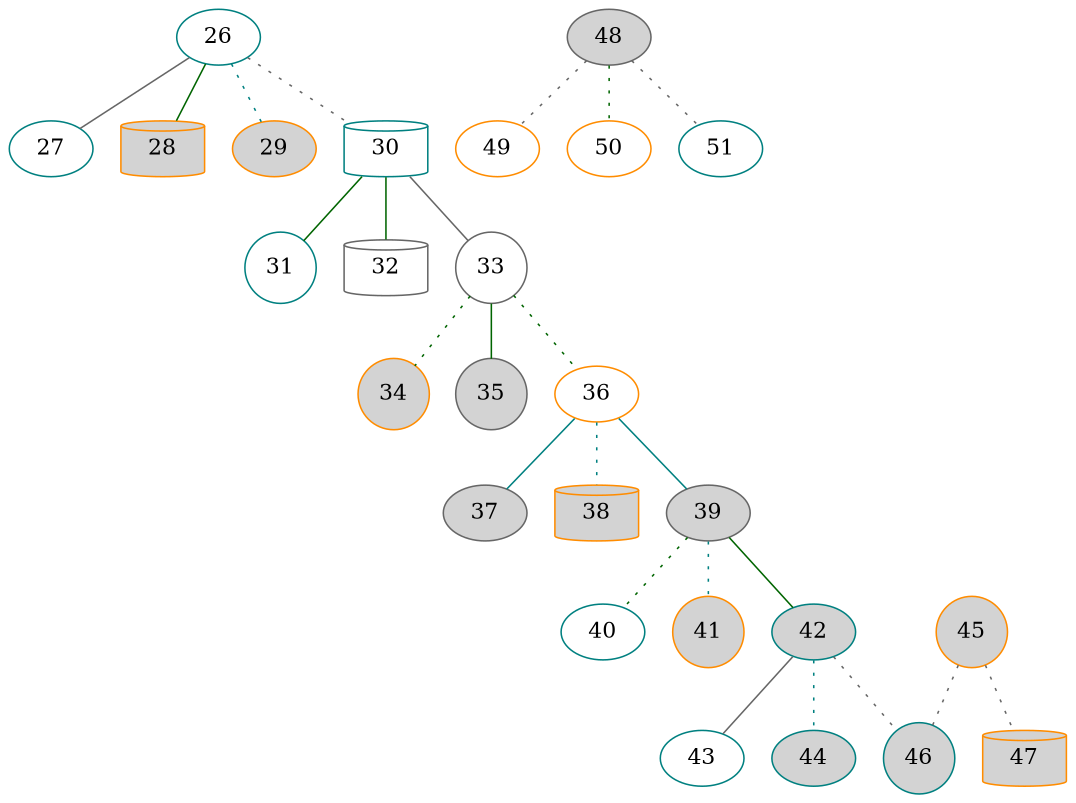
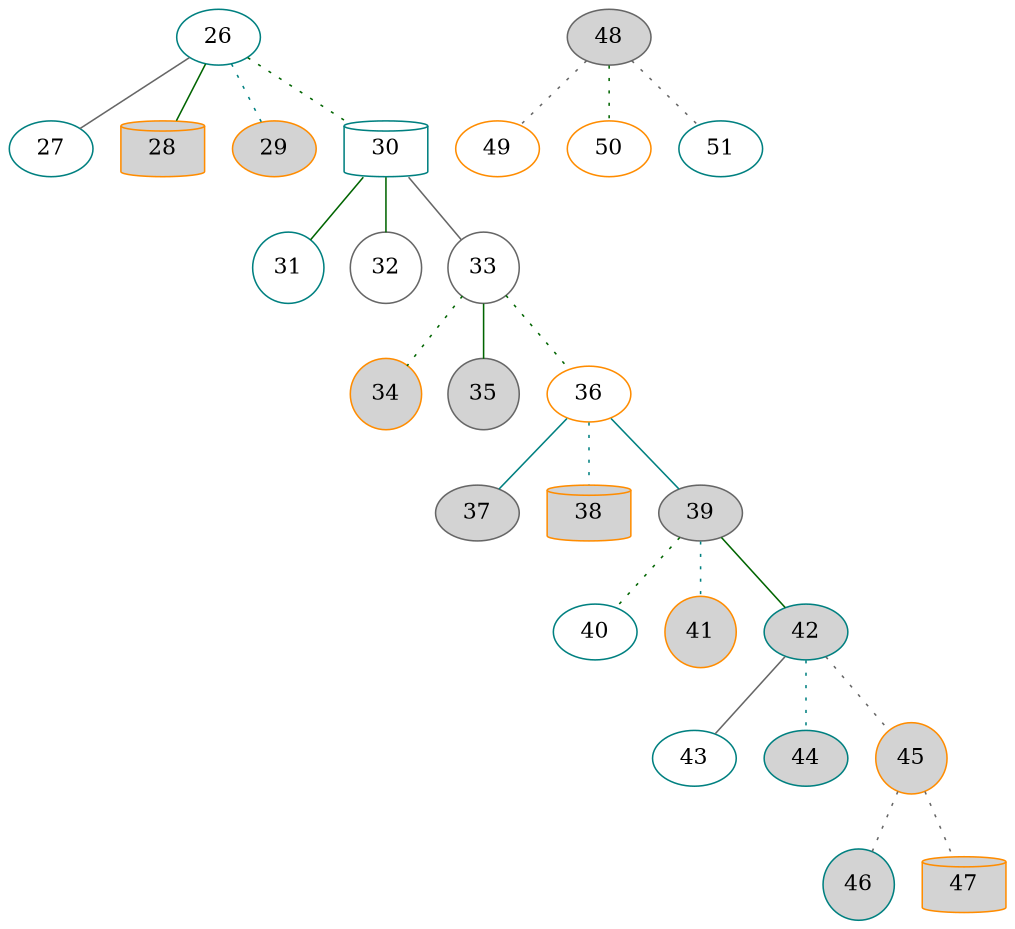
edge "26" -- "30": color gray40 -> darkgreen
node "32": shape cylinder -> circle
edge "42" -- "46": now "42" -- "45"
